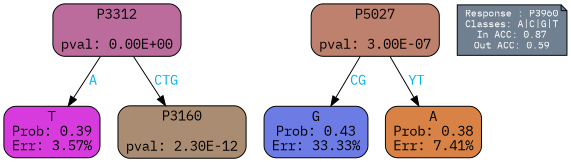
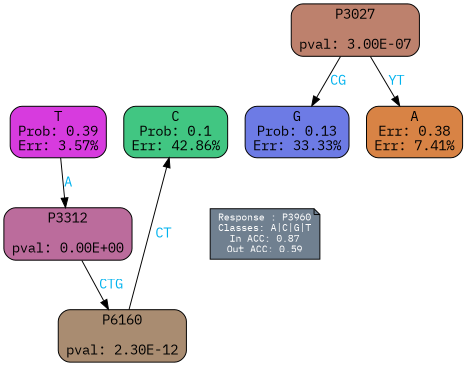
node "P5027 pval: 3.00E-07": label "P5027 pval: 3.00E-07" -> "P3027 pval: 3.00E-07"
edge "P3312 pval: 0.00E+00" -> "T Prob: 0.39 Err: 3.57%": reversed
node "C Prob: 0.1 Err: 42.86%": added
node "P3160 pval: 2.30E-12": label "P3160 pval: 2.30E-12" -> "P6160 pval: 2.30E-12"
node "G Prob: 0.43 Err: 33.33%": label "G Prob: 0.43 Err: 33.33%" -> "G Prob: 0.13 Err: 33.33%"
node "A Prob: 0.38 Err: 7.41%": label "A Prob: 0.38 Err: 7.41%" -> "A Err: 0.38 Err: 7.41%"
